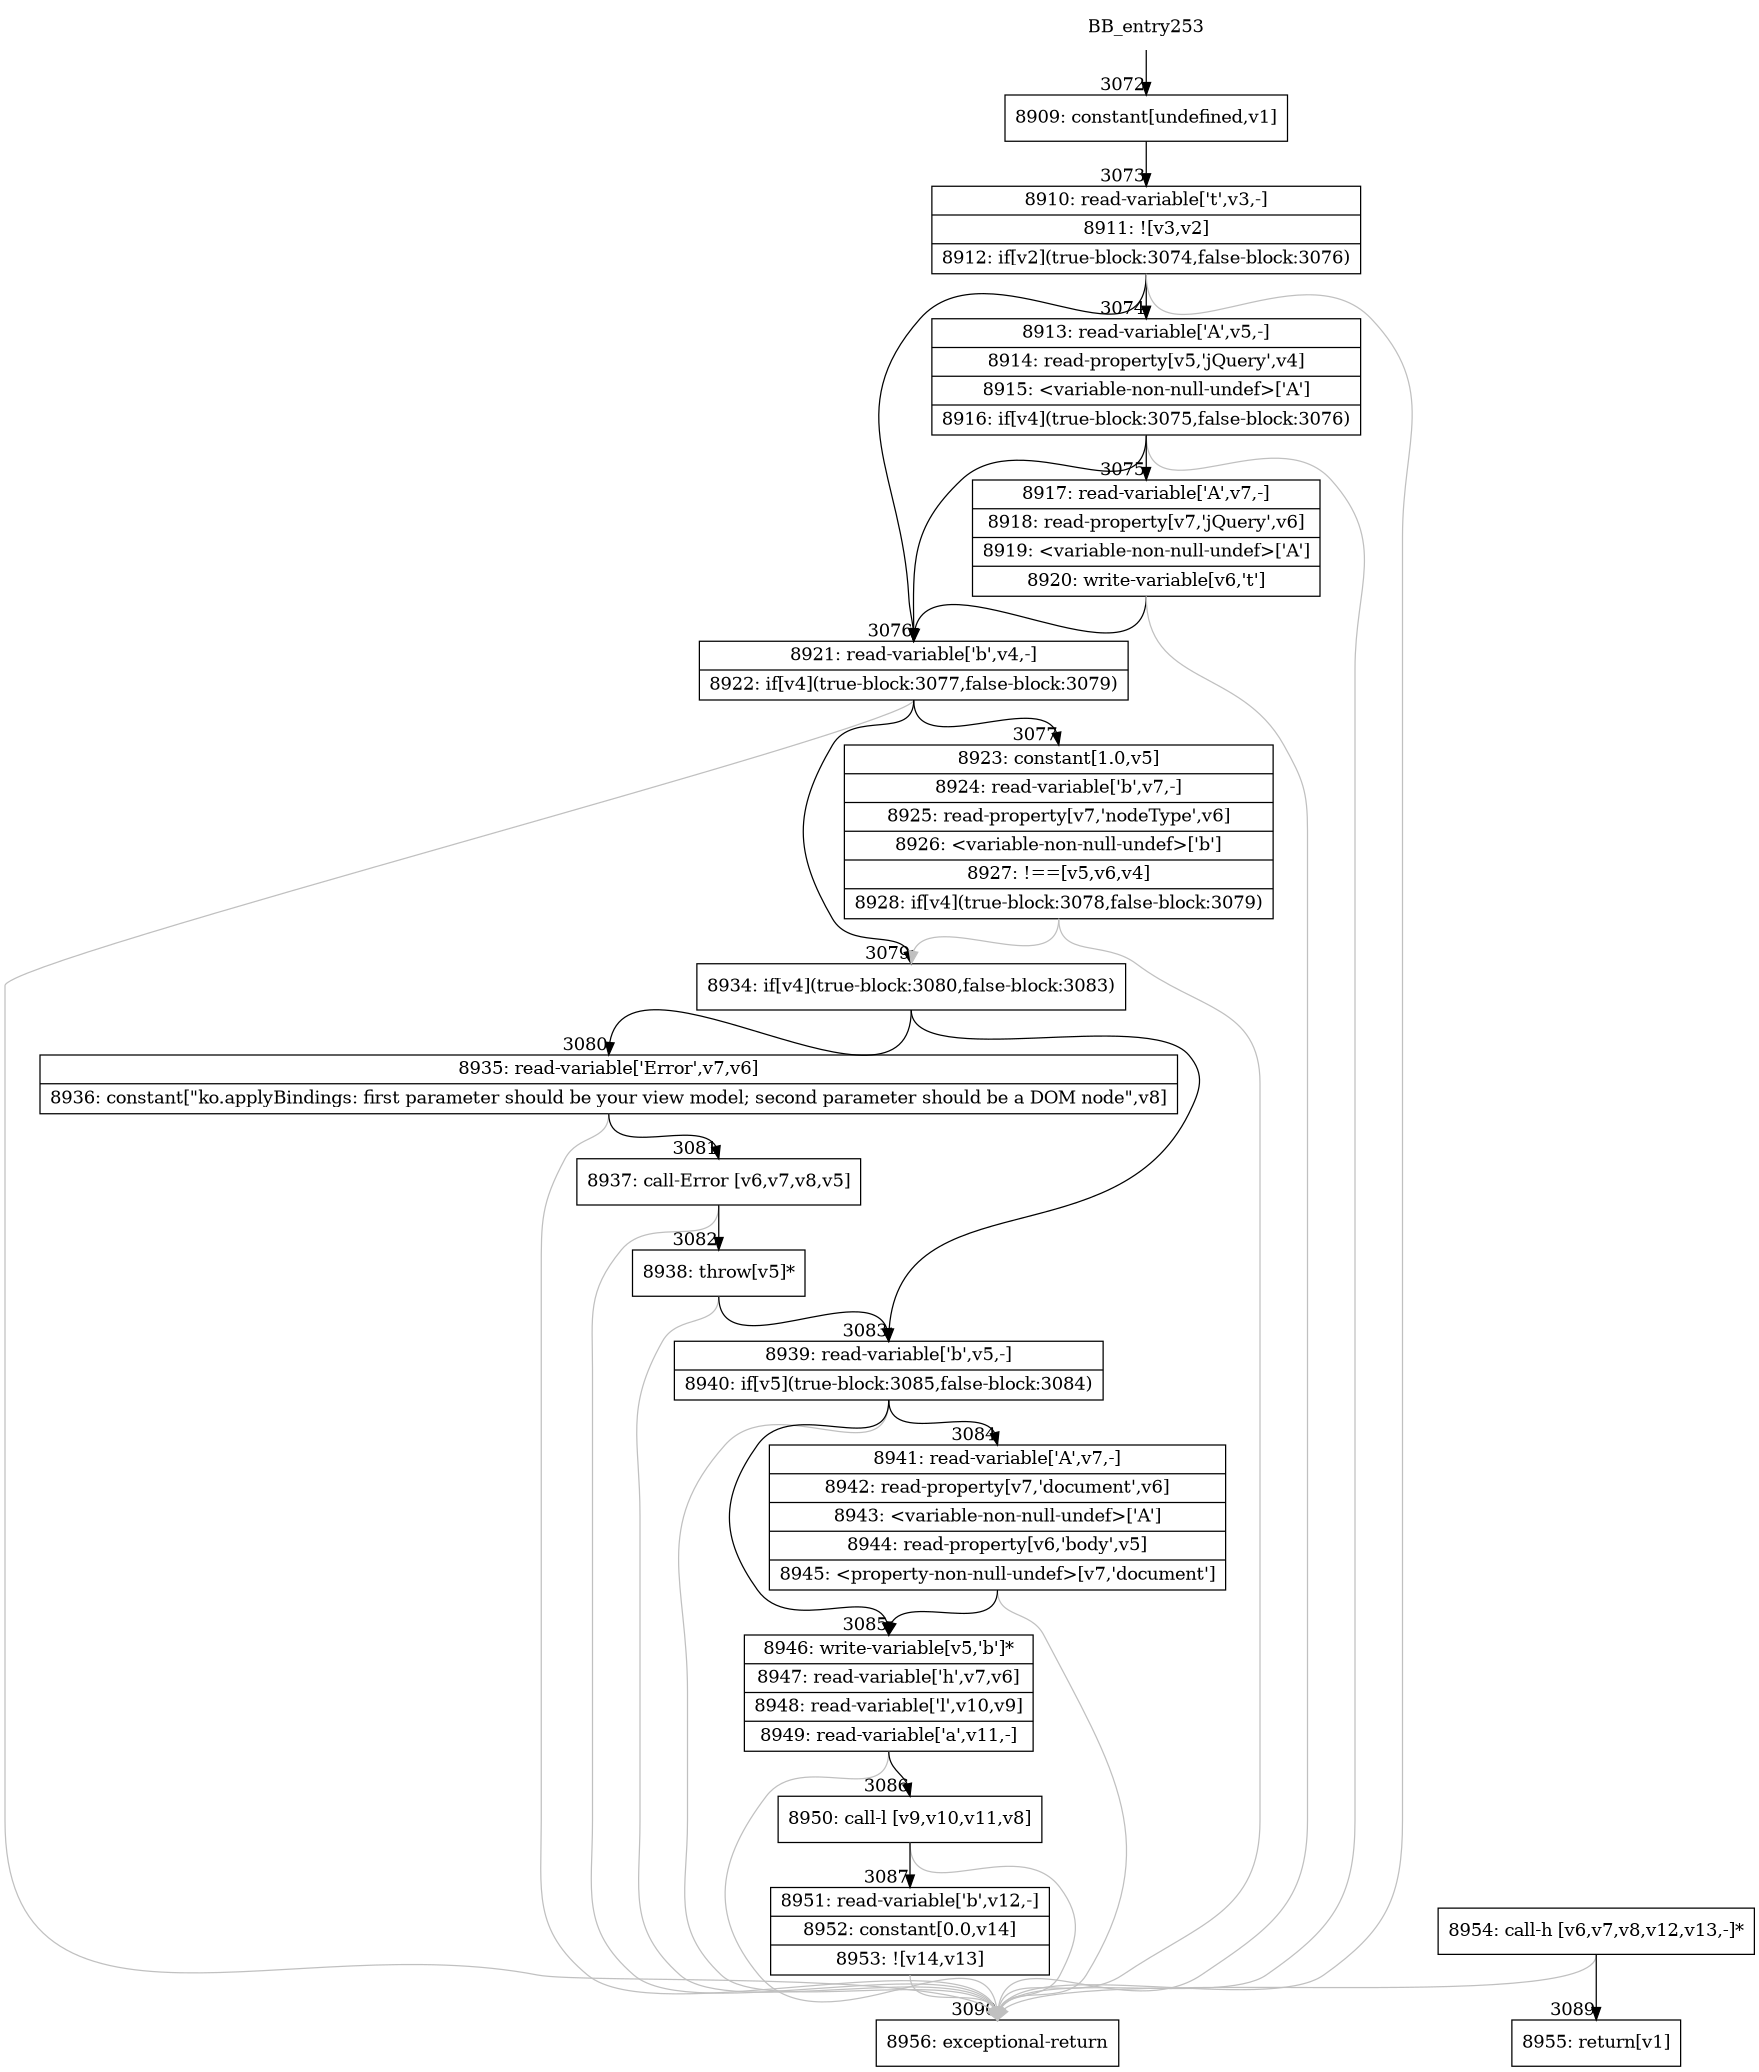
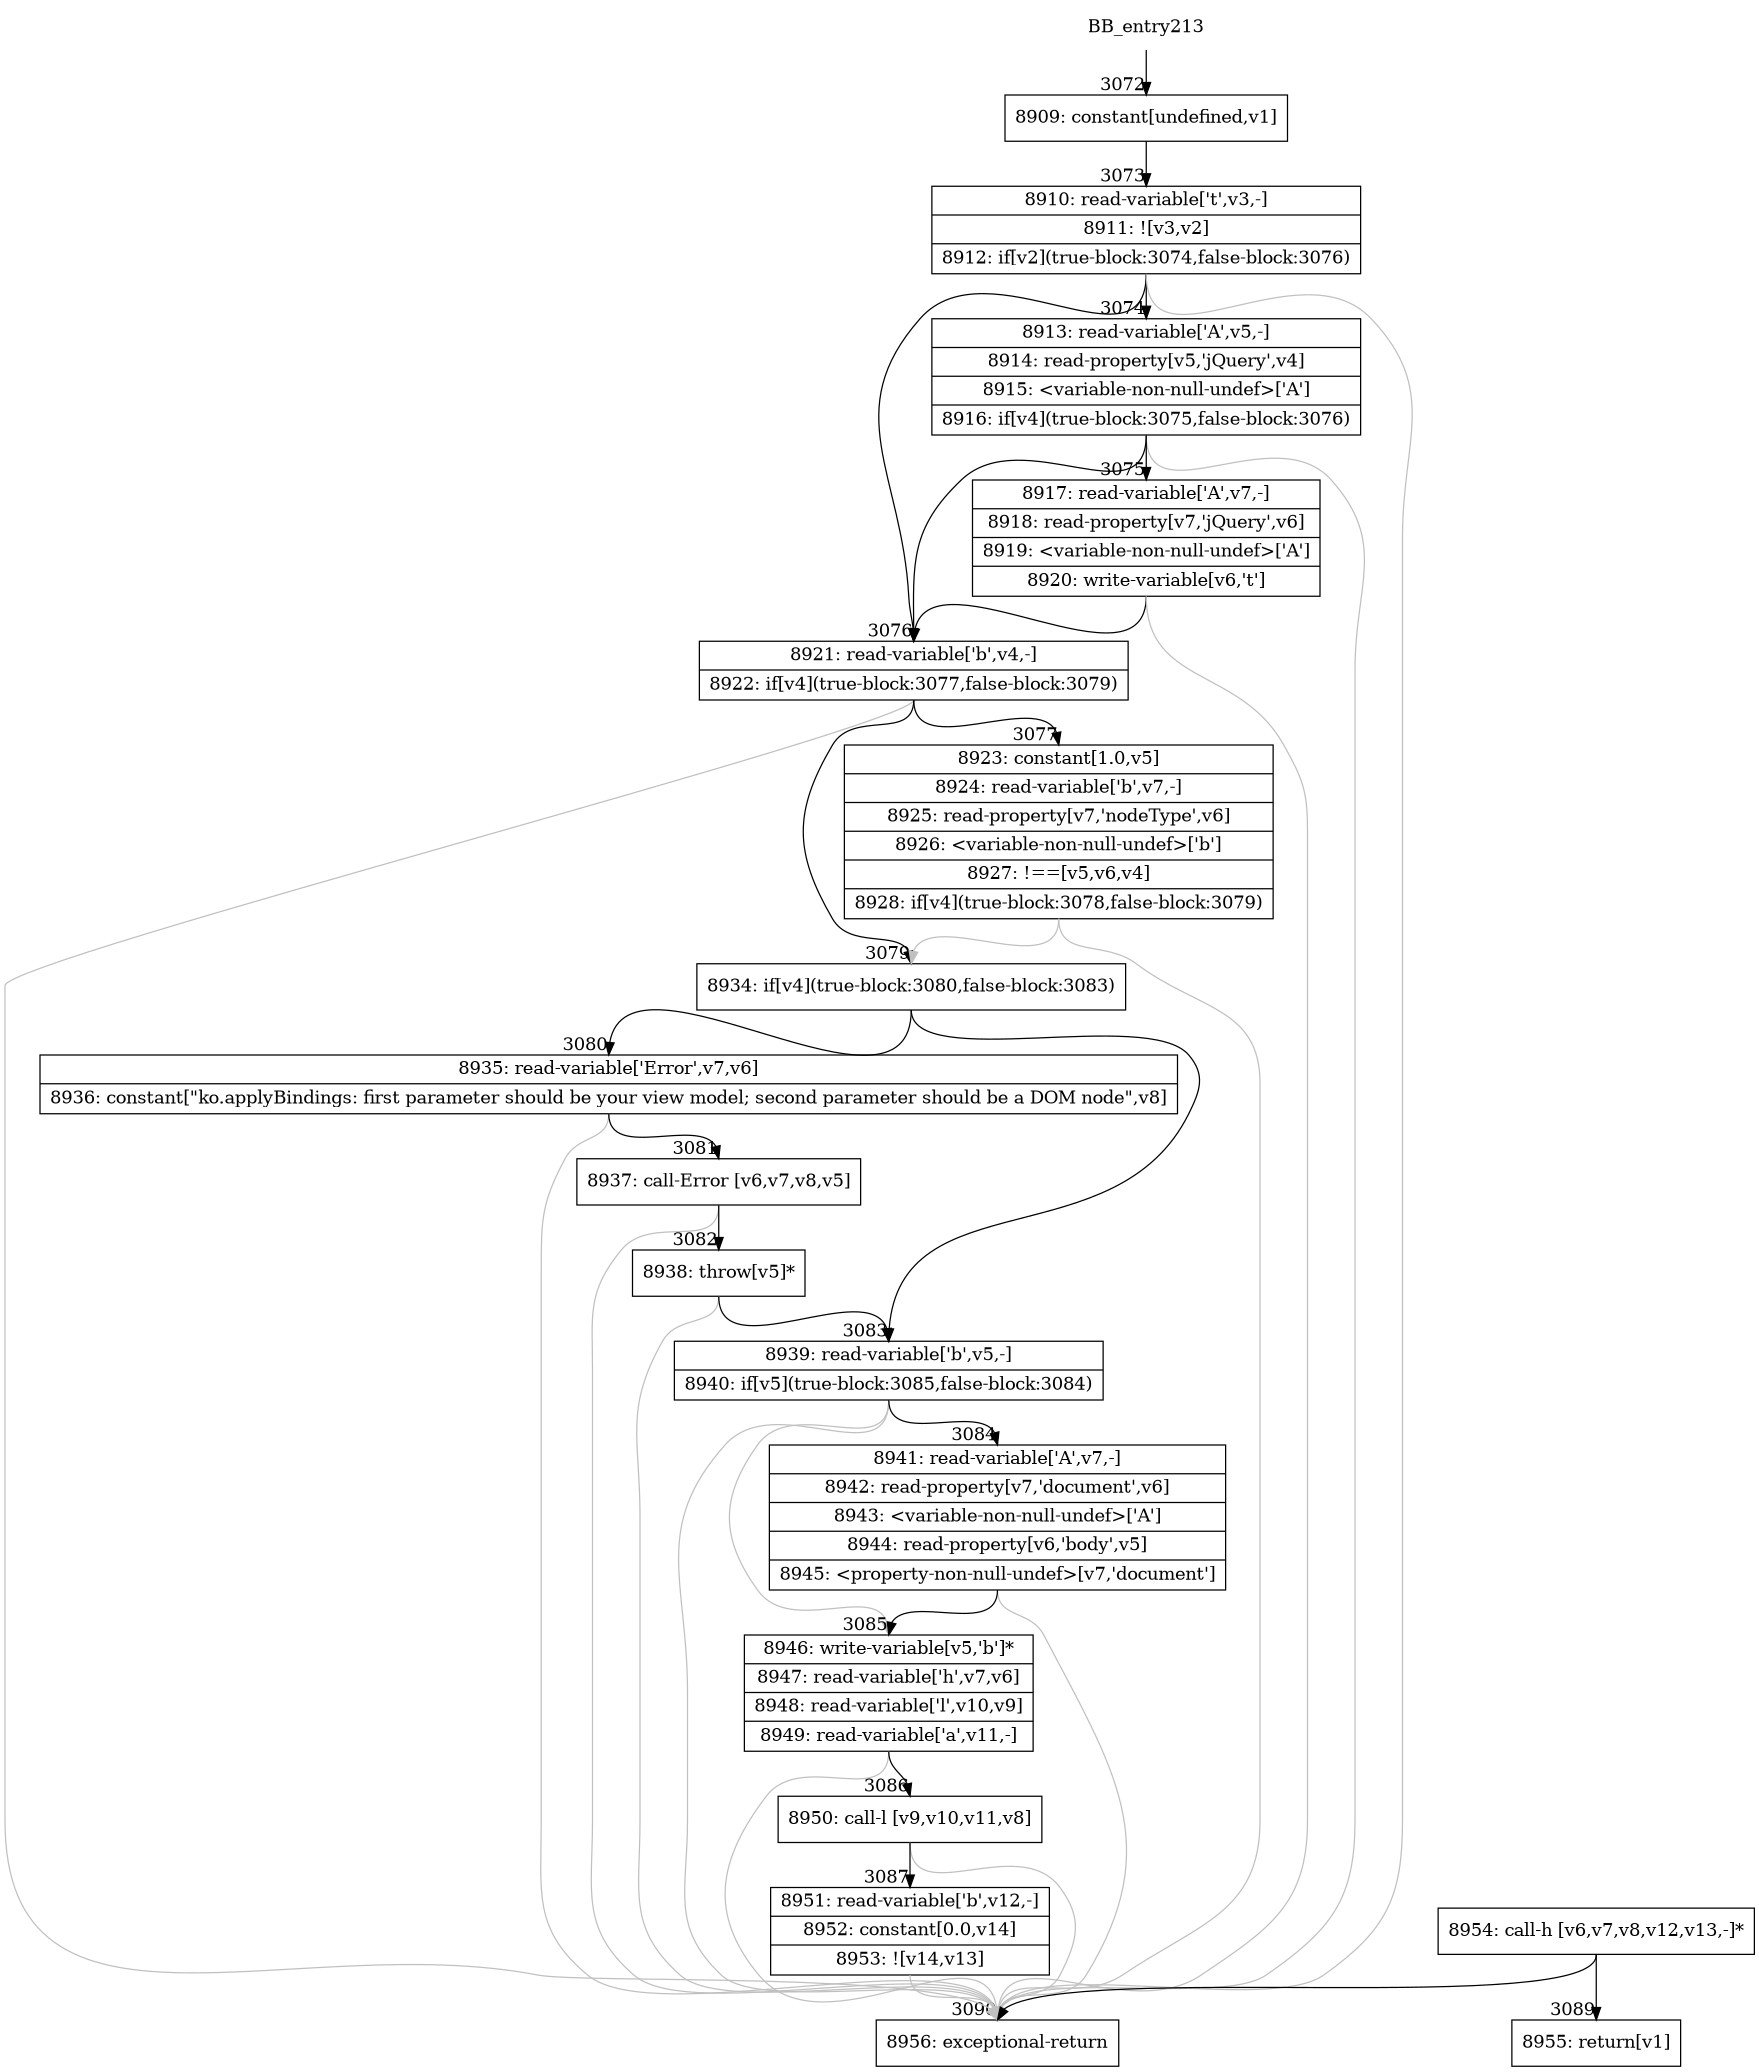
node "BB_entry253": label "BB_entry253" -> "BB_entry213"
edge "8939: read-variable['b',v5,-]" -> "8946: write-variable[v5,'b']*": color black -> gray
edge "8954: call-h [v6,v7,v8,v12,v13,-]*" -> "8956: exceptional-return": color gray -> black
